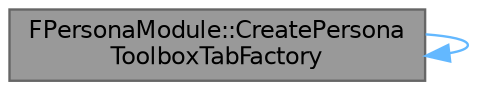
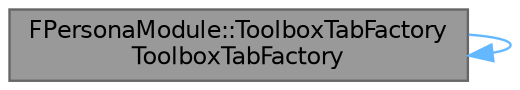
node "FPersonaModule::CreatePersona ToolboxTabFactory": label "FPersonaModule::CreatePersona ToolboxTabFactory" -> "FPersonaModule::ToolboxTabFactory ToolboxTabFactory"
